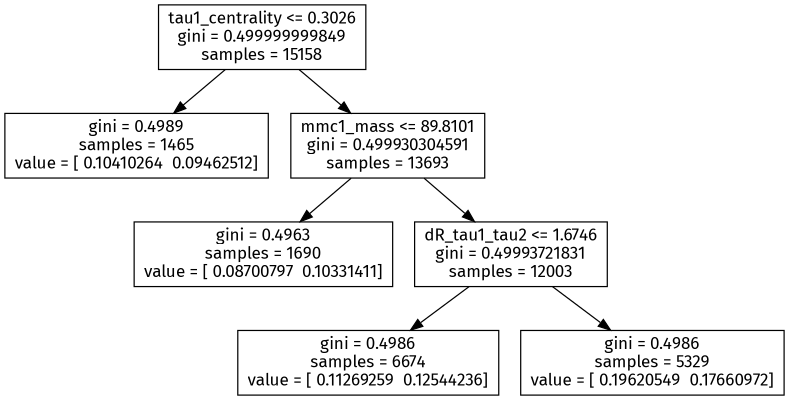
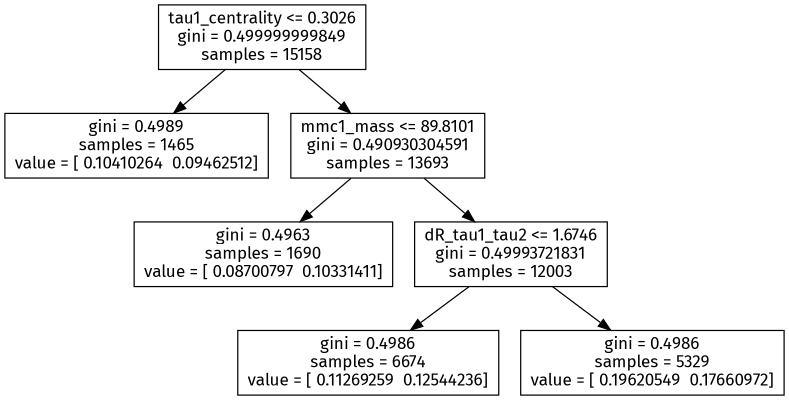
node "mmc1_mass <= 89.8101 gini = 0.499930304591 samples = 13693": label "mmc1_mass <= 89.8101 gini = 0.499930304591 samples = 13693" -> "mmc1_mass <= 89.8101 gini = 0.490930304591 samples = 13693"
